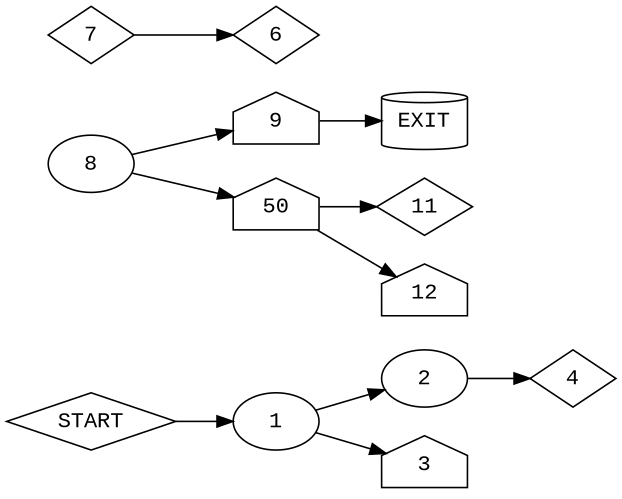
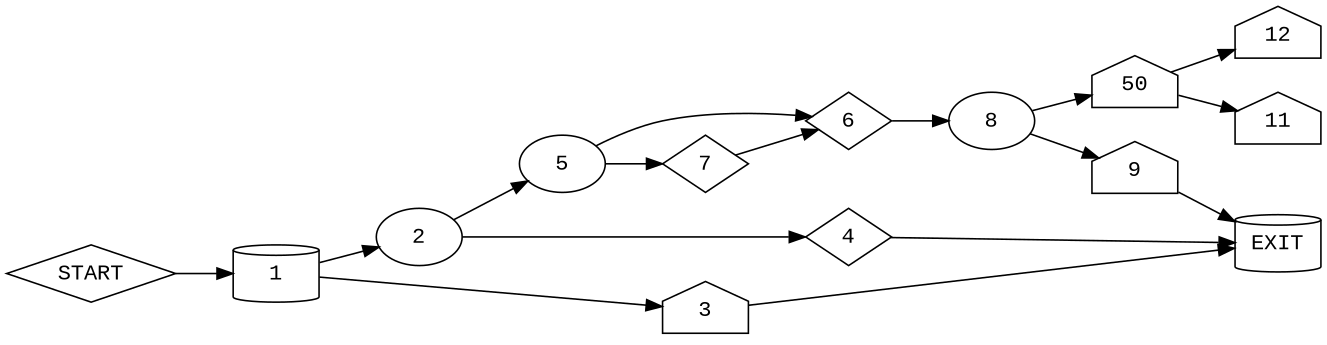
edge "6" -> "8": added
node "5": added
node "11": shape diamond -> house
edge "4" -> "EXIT": added
edge "3" -> "EXIT": added
node "1": shape ellipse -> cylinder
